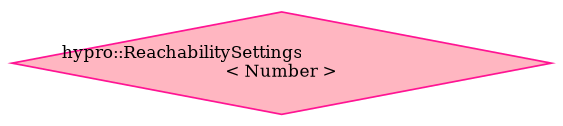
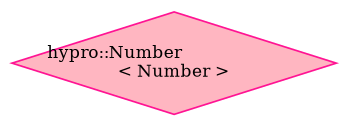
node "hypro::ReachabilitySettings < Number >": label "hypro::ReachabilitySettings < Number >" -> "hypro::Number < Number >"
